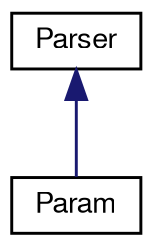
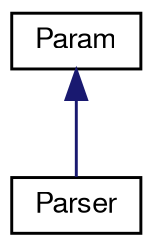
edge "Param" -> "Parser": reversed
